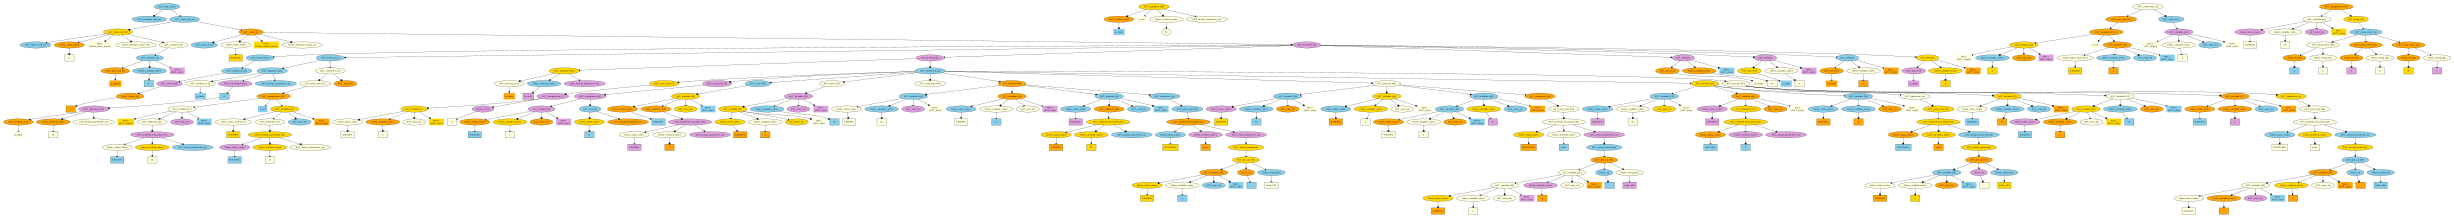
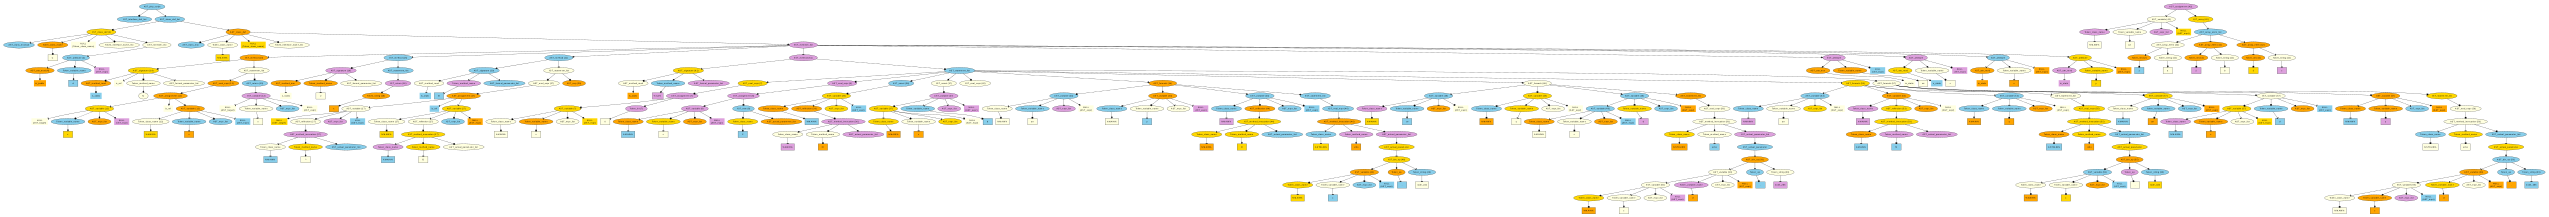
node "AST_assignment (42)": fillcolor orange -> plum
node "AST_method (10)": added
edge "f3" -> "AST_signature (19)": now "AST_method (16)" -> "AST_signature (19)"
